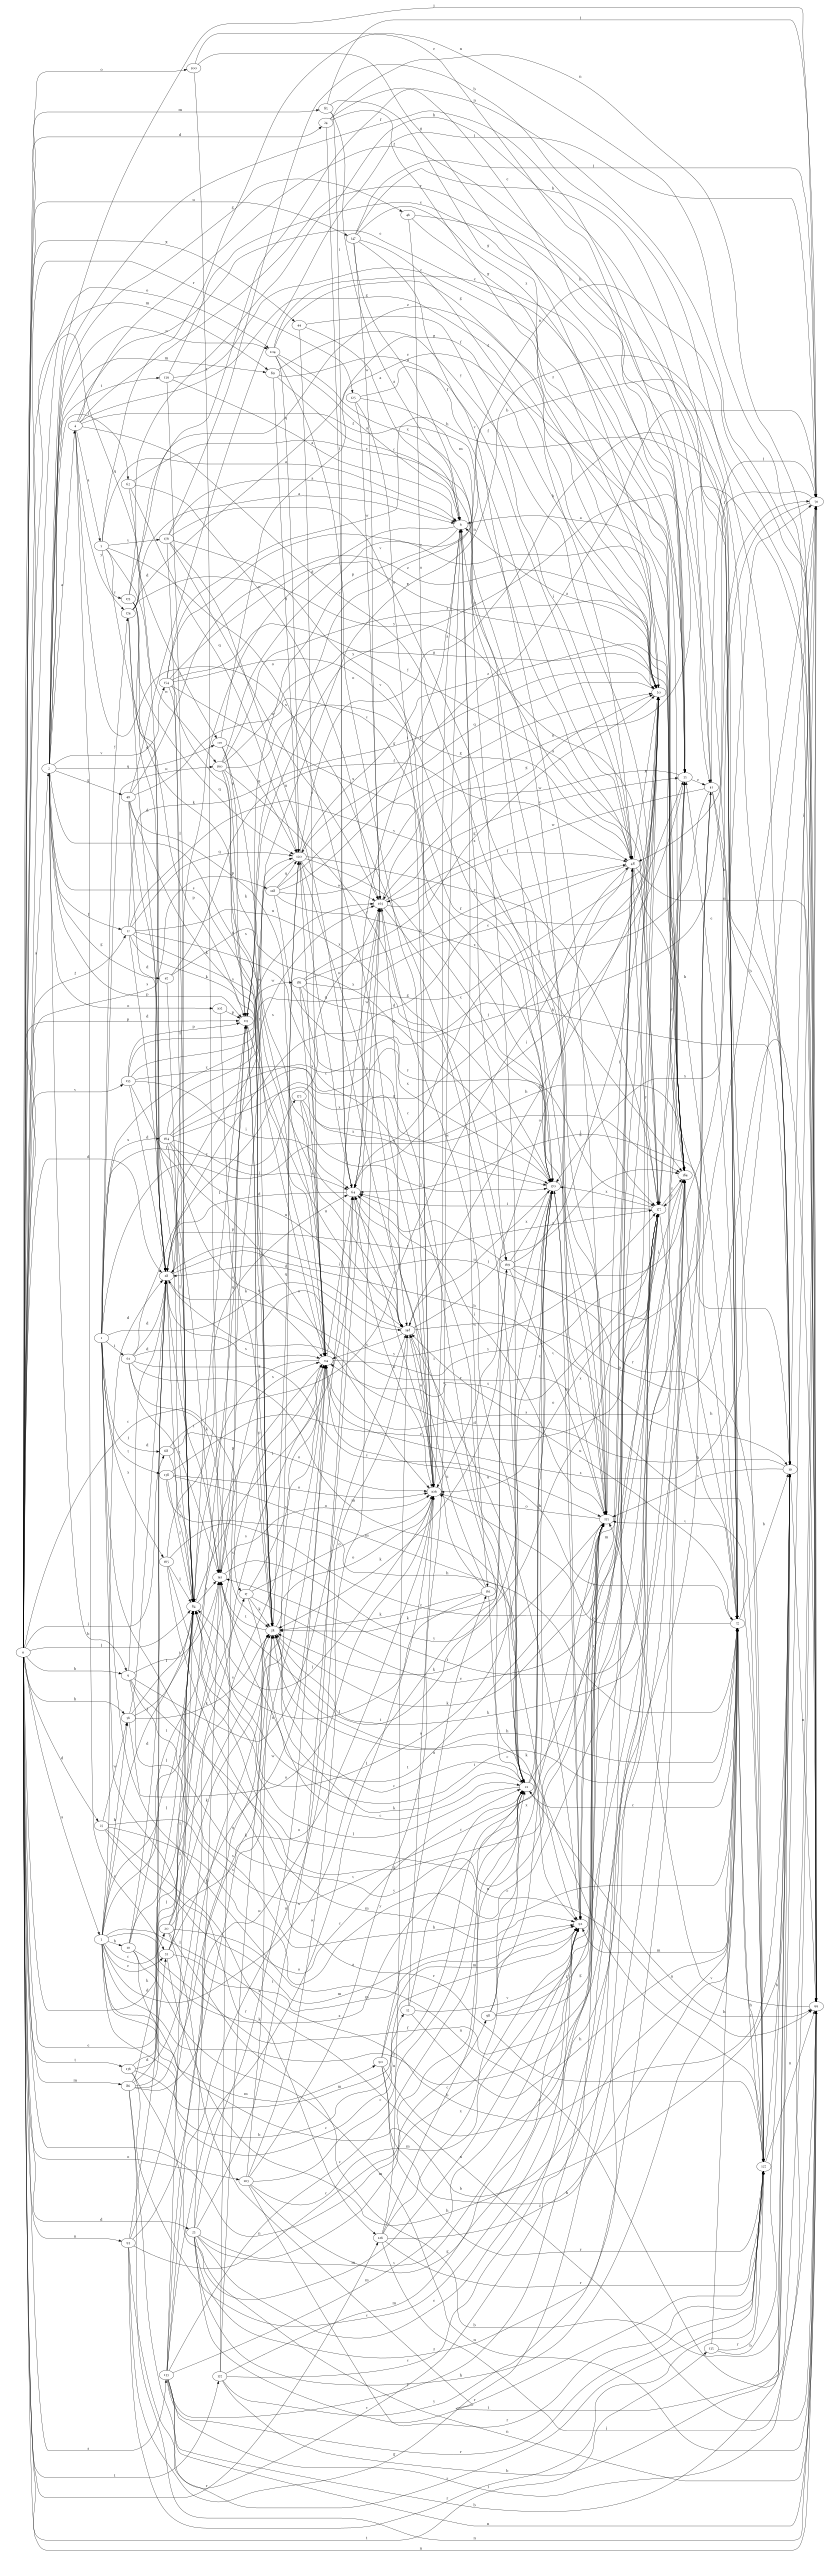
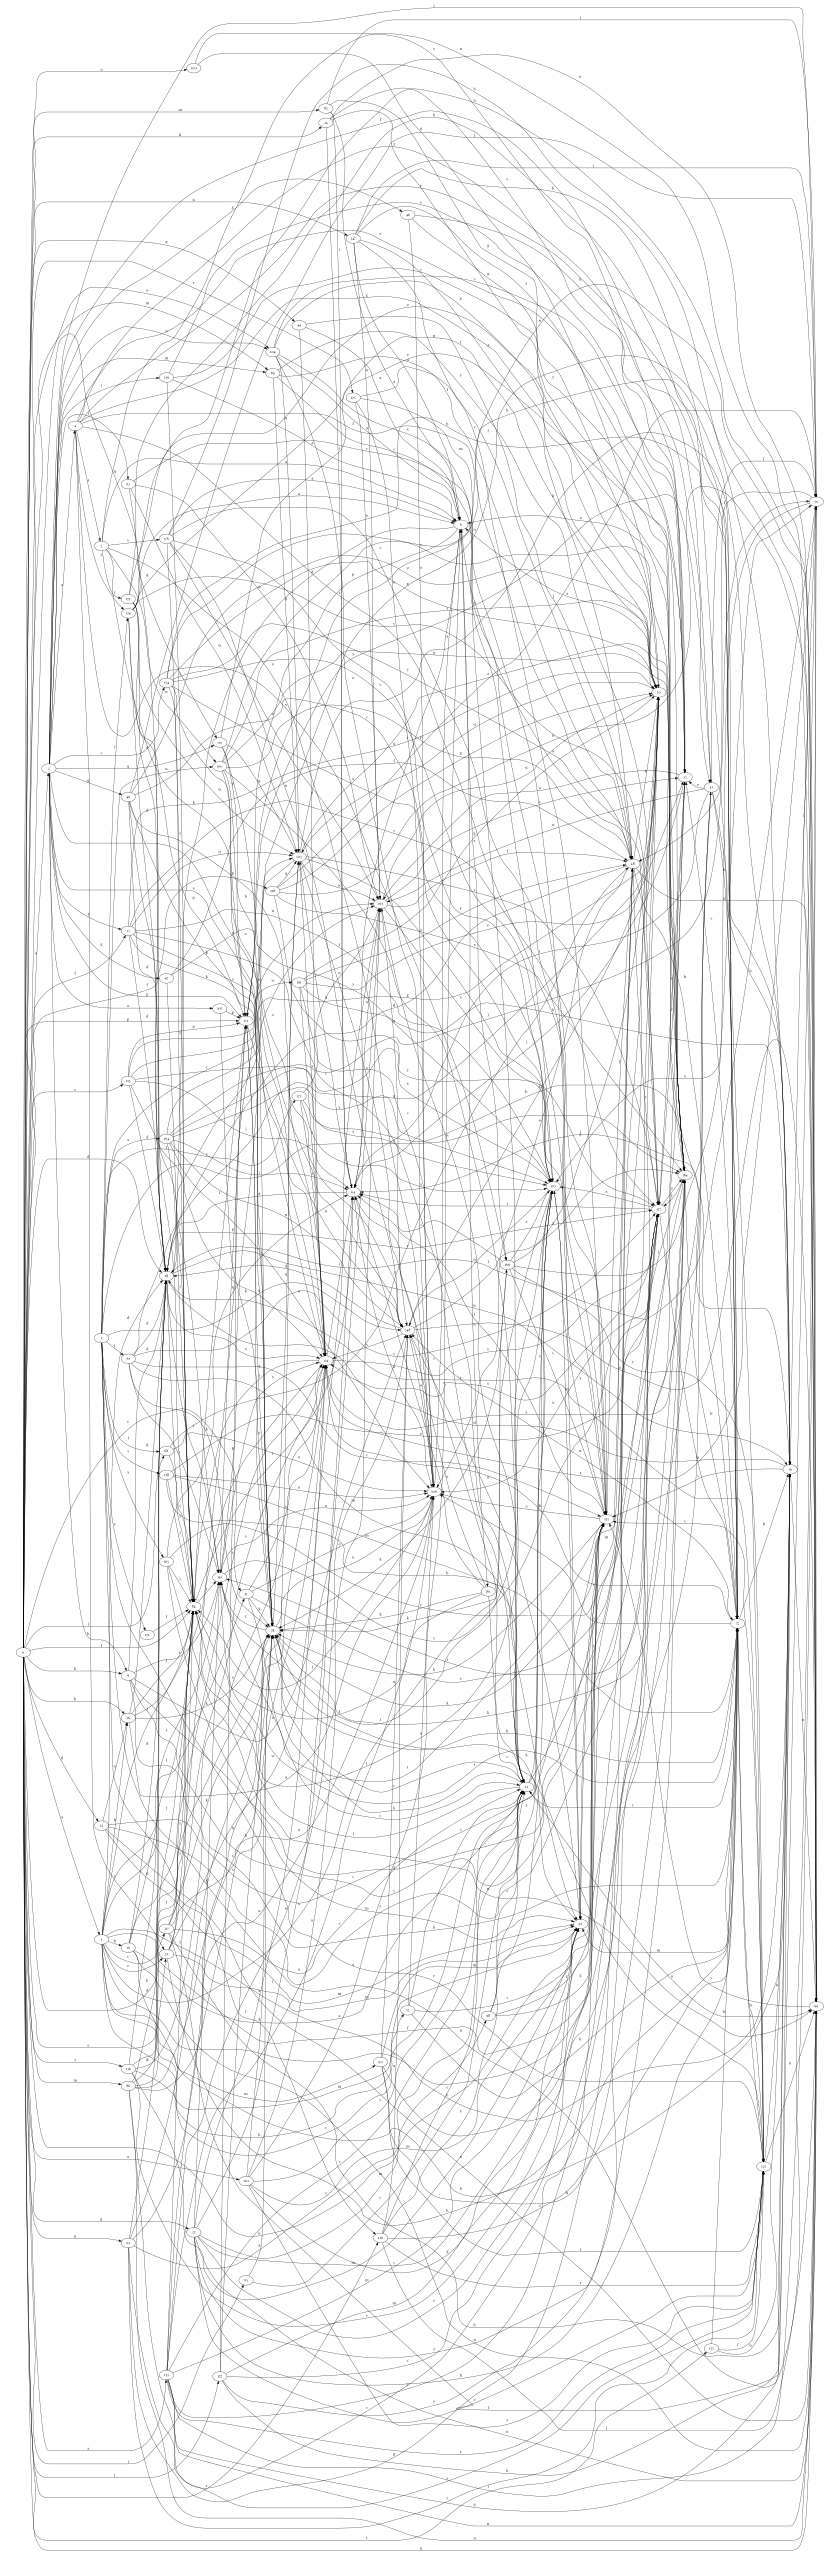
edge "35" -> "41": reversed
edge "100" -> "141": removed, label "t"
node "172": added
edge "136" -> "28": added, label "d"
edge "90" -> "161": now "90" -> "148"
node "65": added
